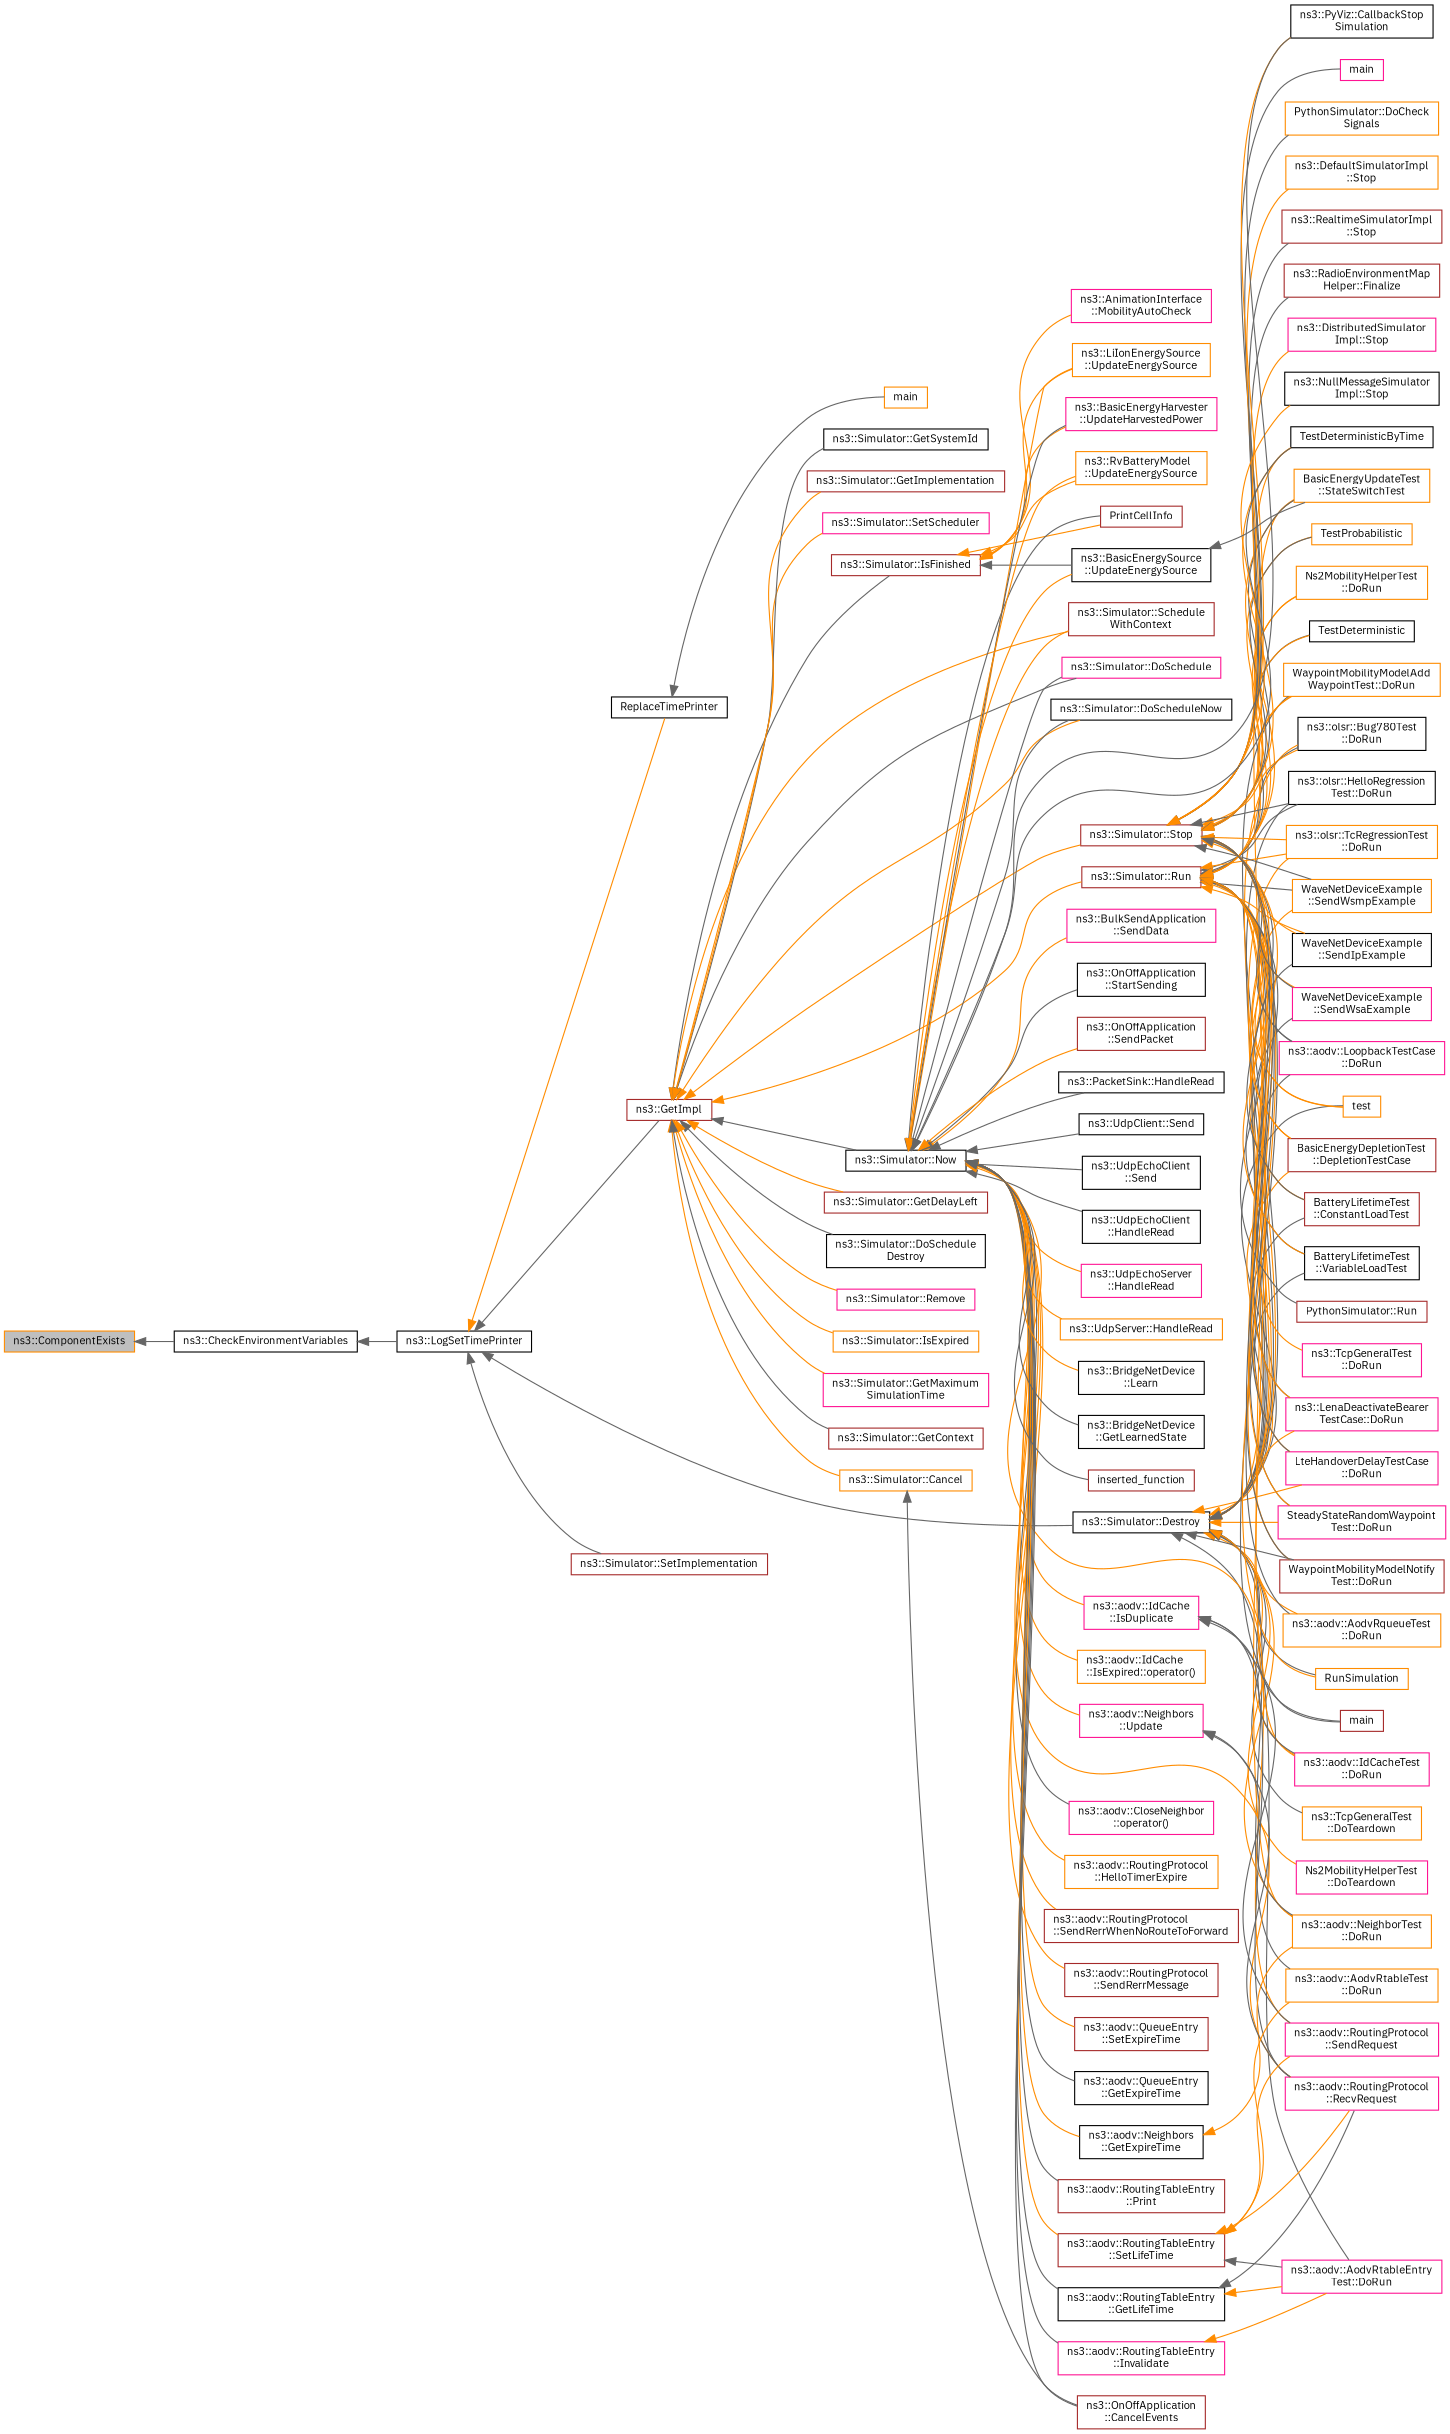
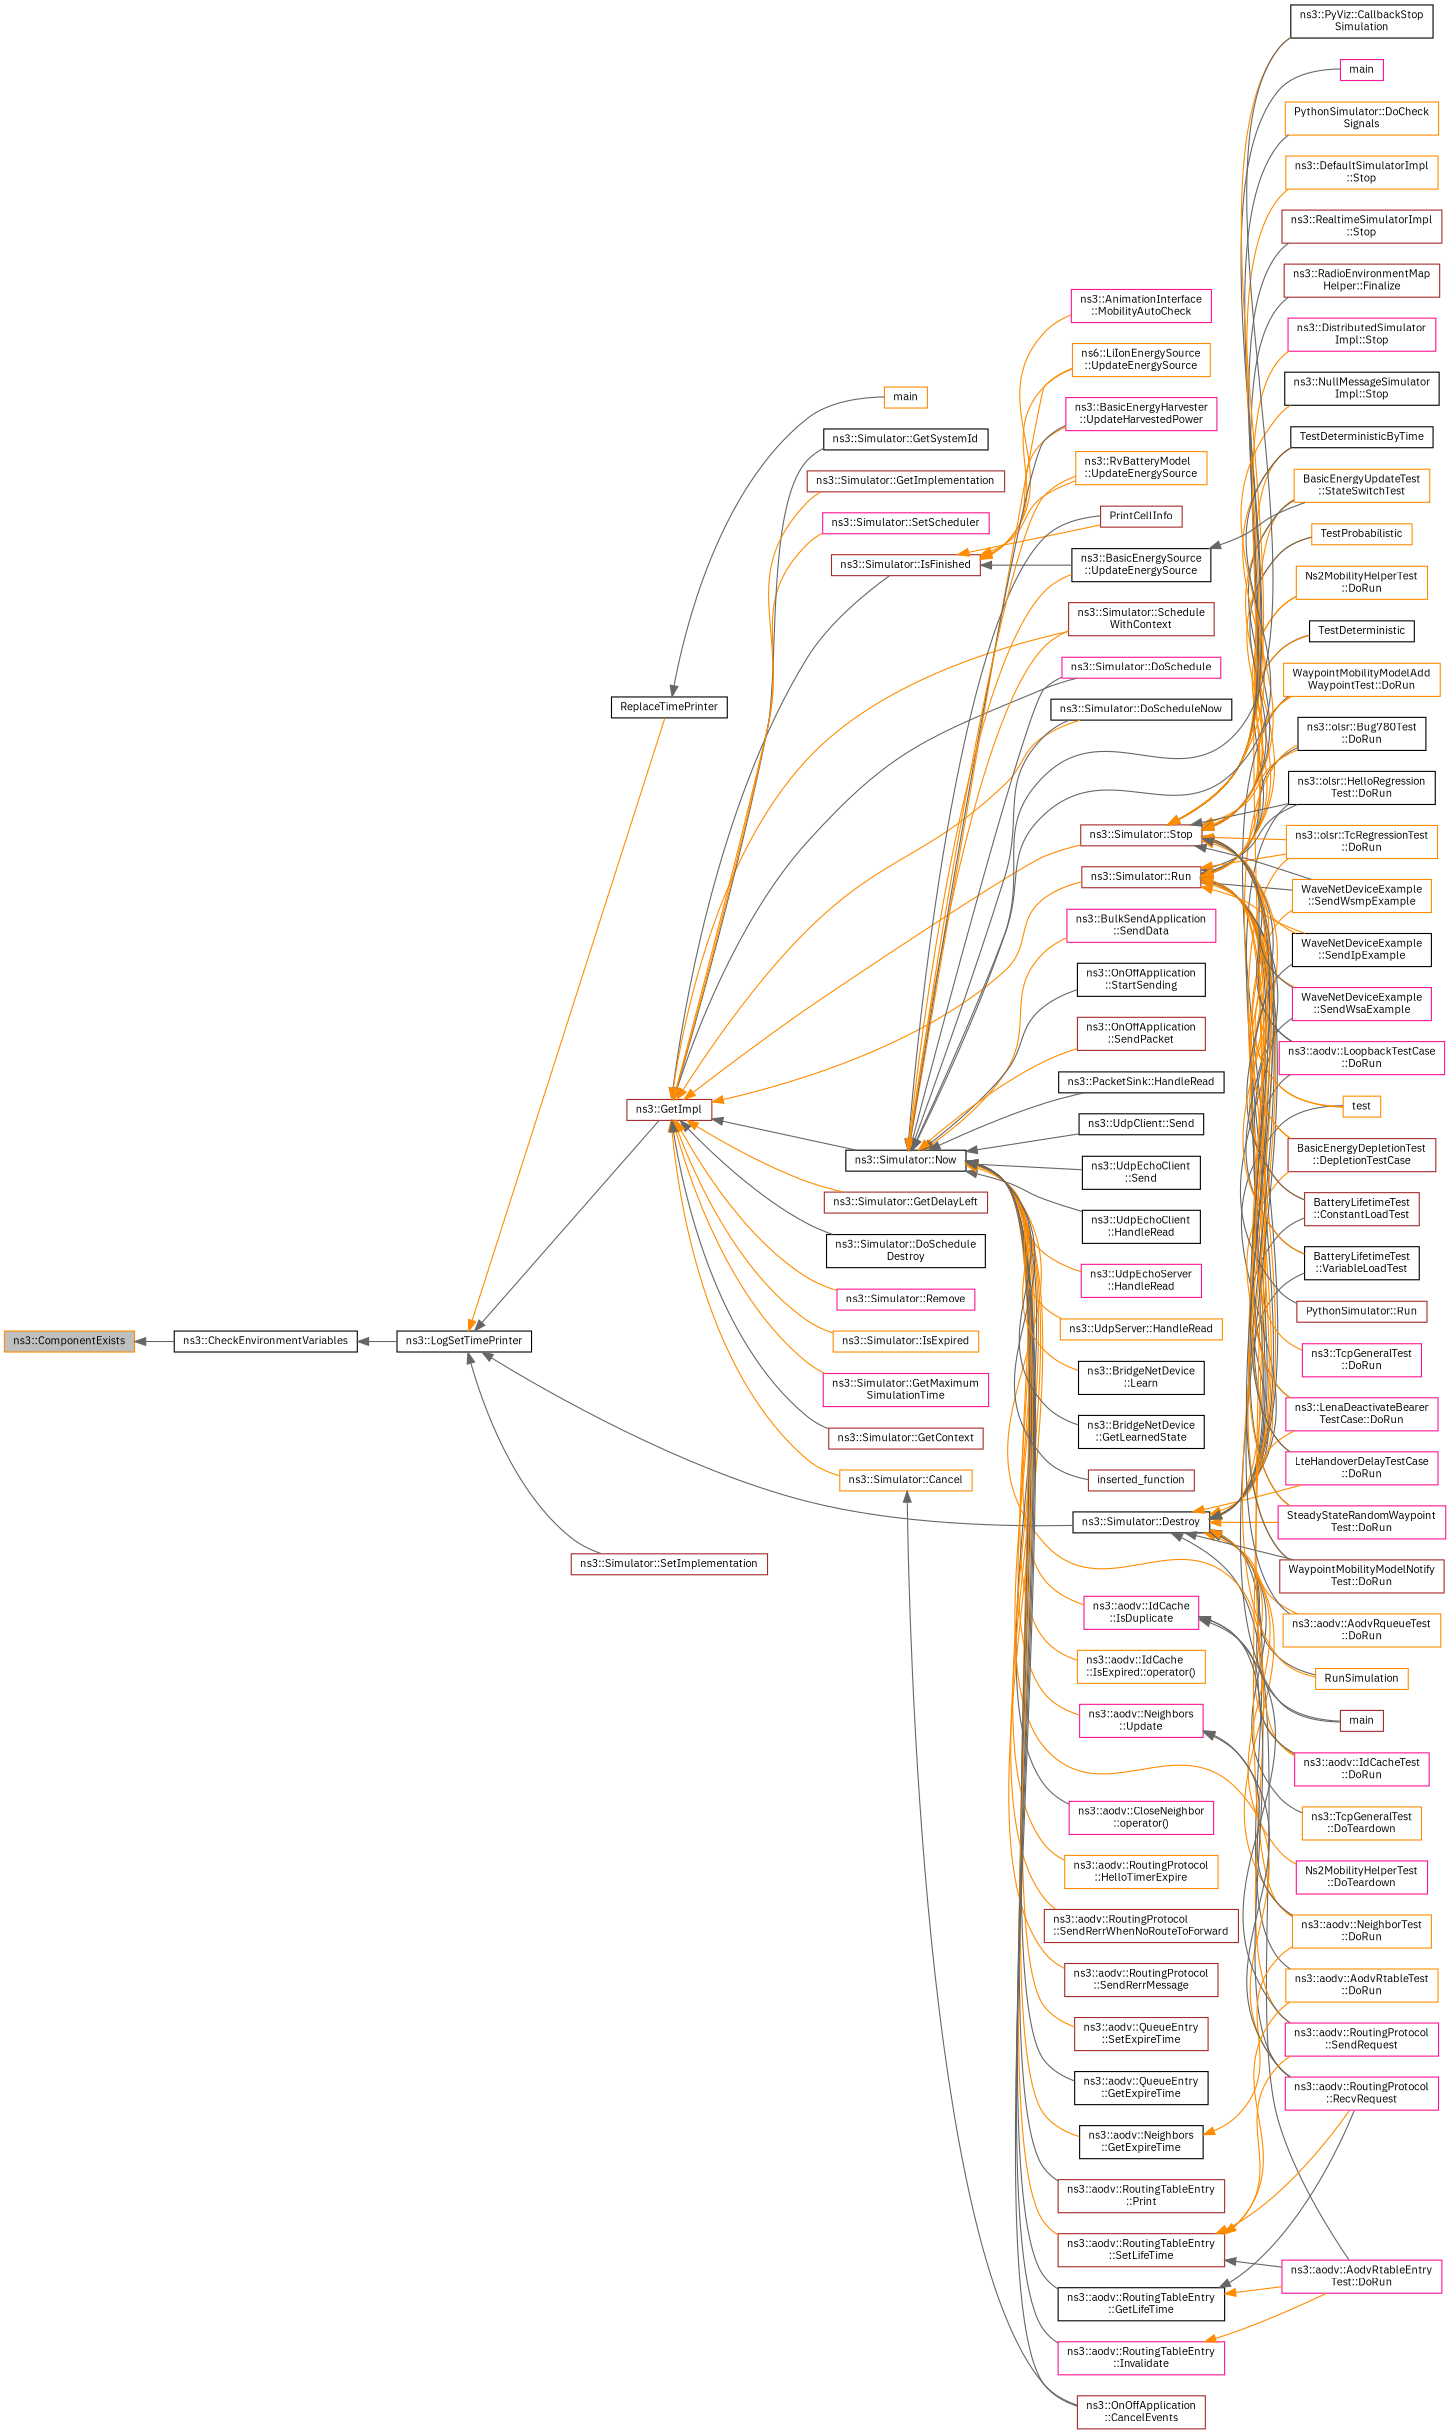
node "ns3::LiIonEnergySource ::UpdateEnergySource": label "ns3::LiIonEnergySource ::UpdateEnergySource" -> "ns6::LiIonEnergySource ::UpdateEnergySource"
